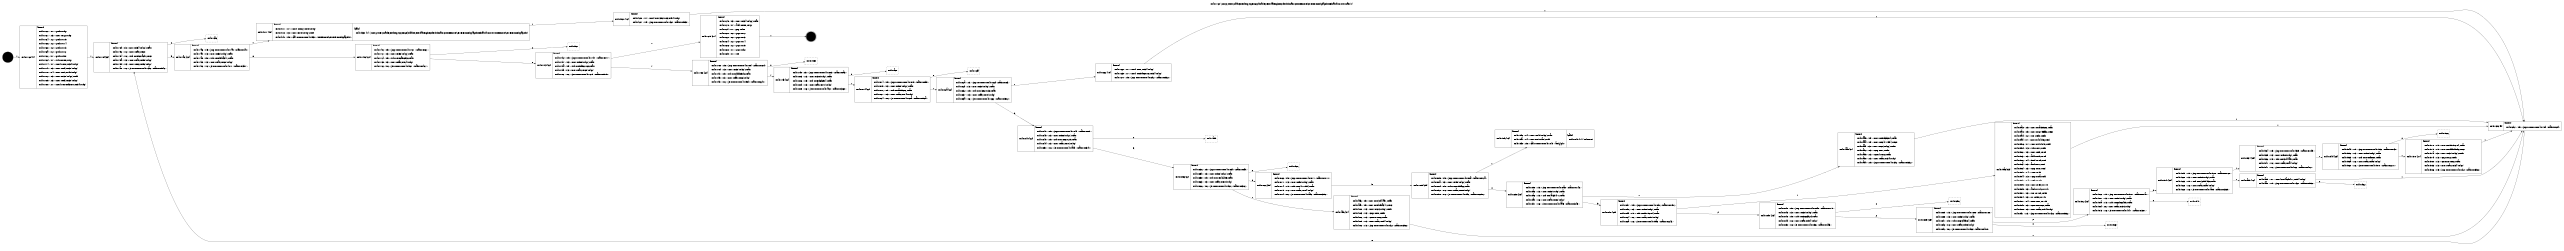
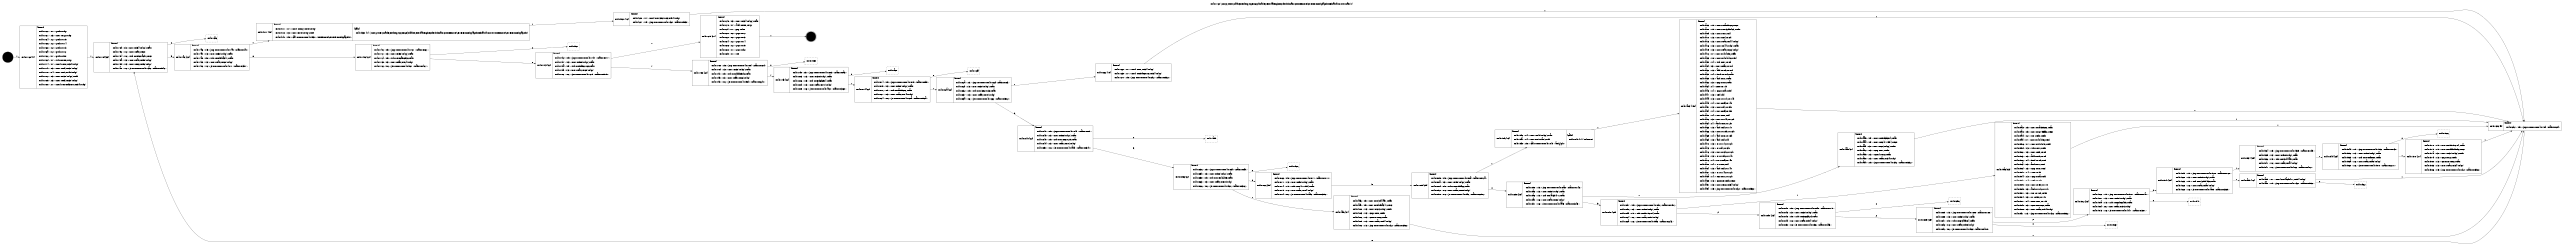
node "0x401a03 [150]": added
